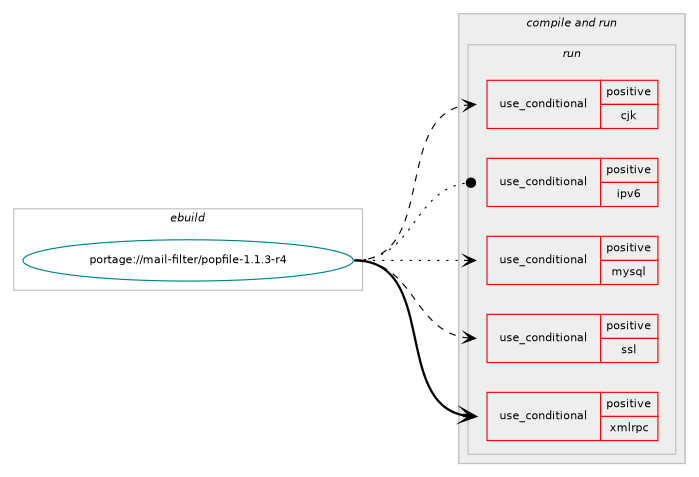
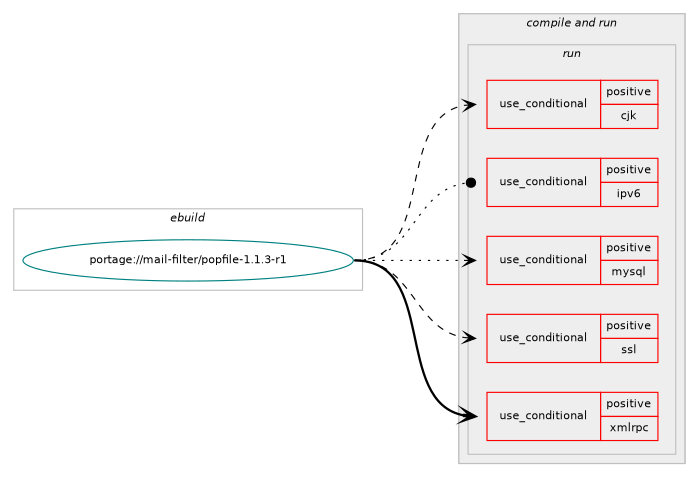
node "portage://mail-filter/popfile-1.1.3-r4": label "portage://mail-filter/popfile-1.1.3-r4" -> "portage://mail-filter/popfile-1.1.3-r1"
